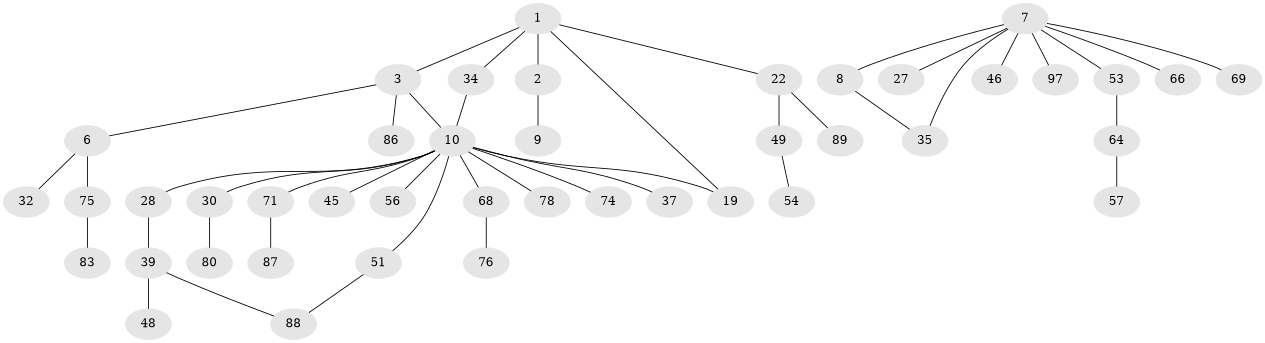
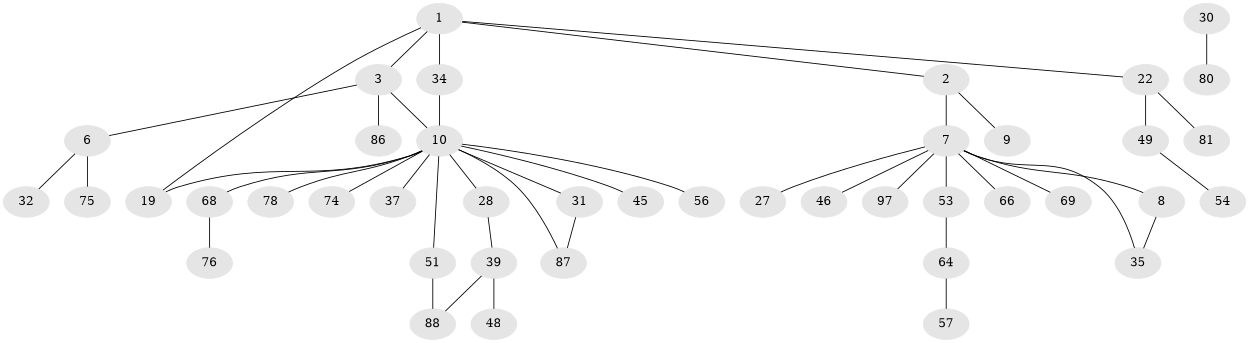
edge "2" -- "7": added
node "89": label "89" -> "81"
edge "10" -- "30": now "10" -- "87"
node "71": label "71" -> "31"
node "83": removed
